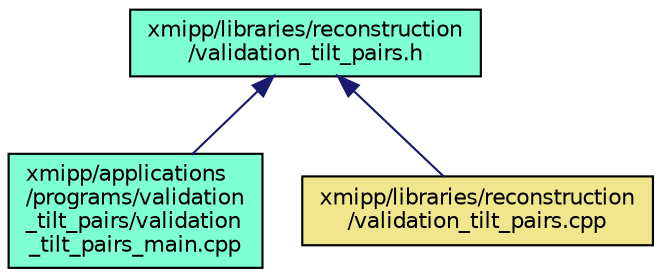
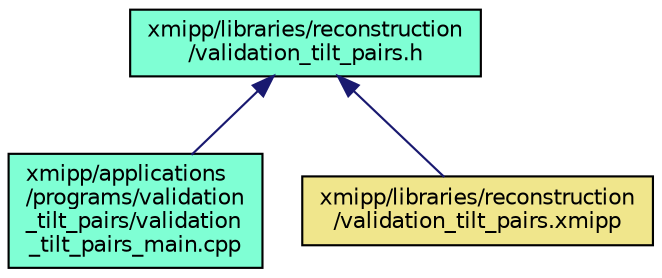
node "xmipp/libraries/reconstruction /validation_tilt_pairs.cpp": label "xmipp/libraries/reconstruction /validation_tilt_pairs.cpp" -> "xmipp/libraries/reconstruction /validation_tilt_pairs.xmipp"
